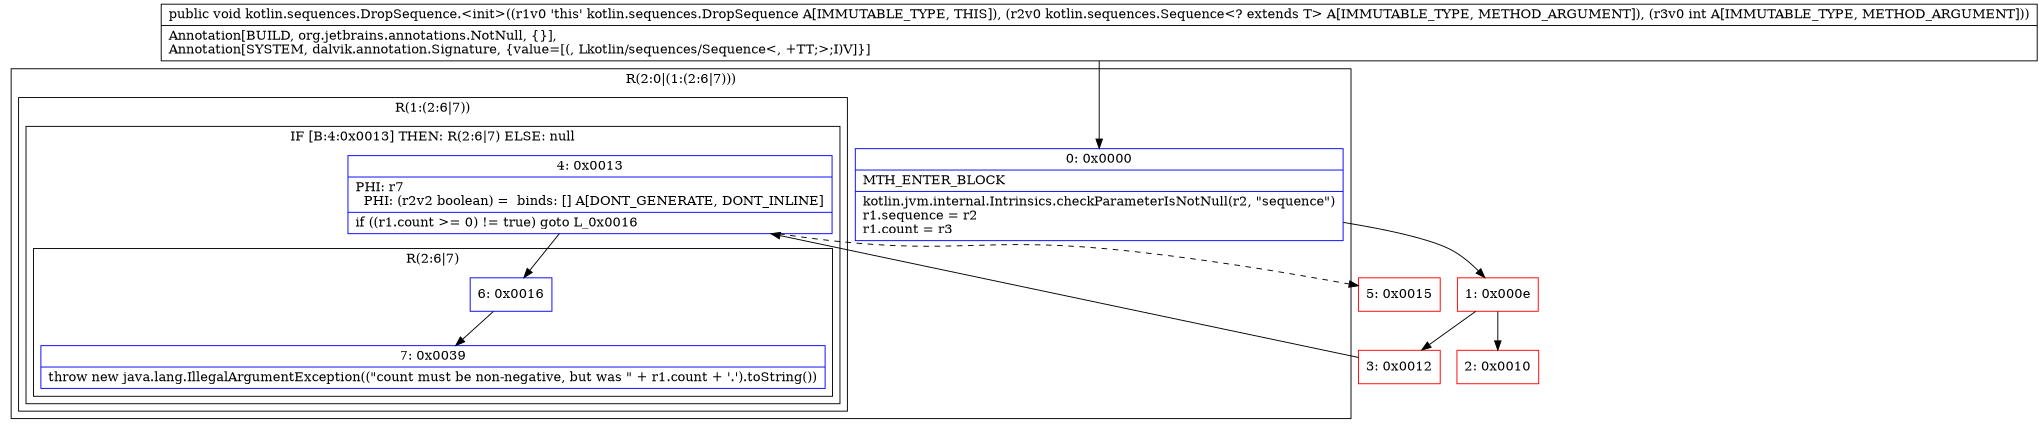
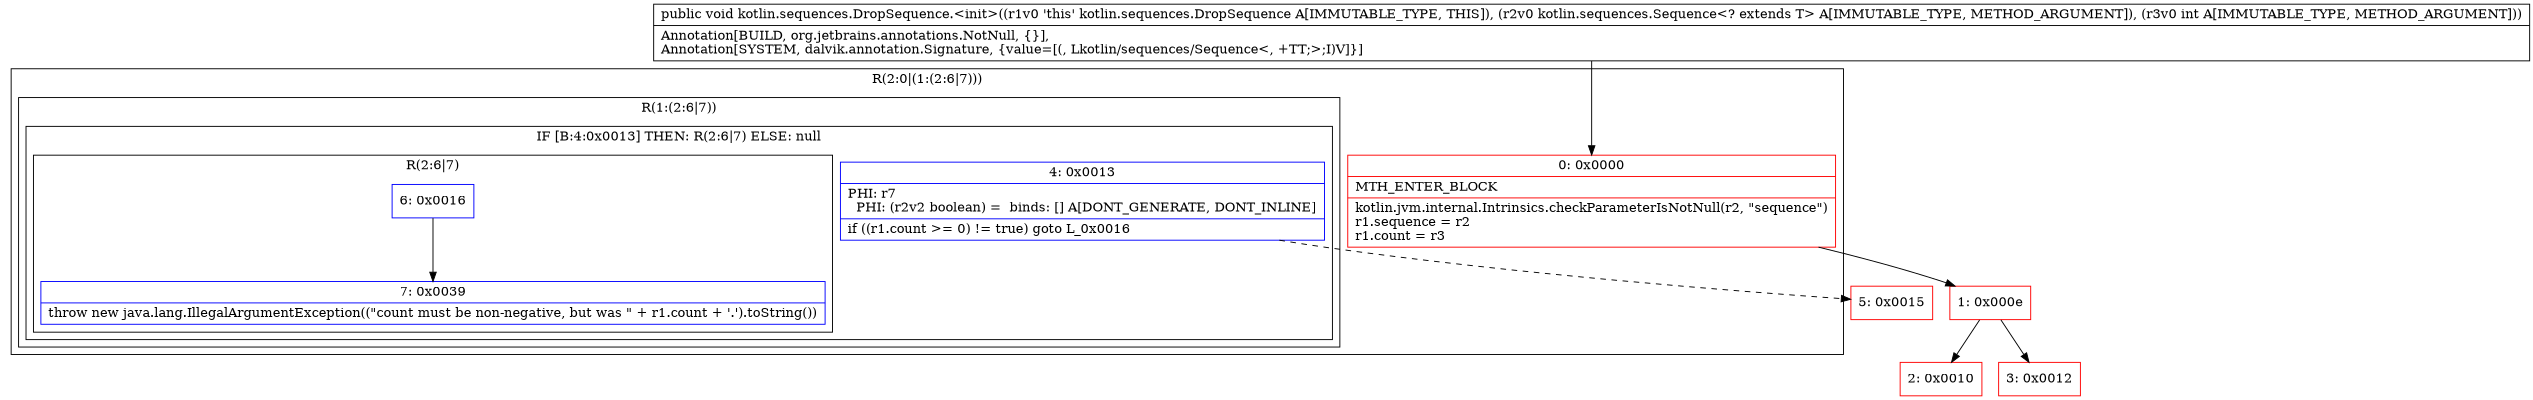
node "0: 0x0000": color blue -> red
edge "4: 0x0013" -> "6: 0x0016": removed
edge "3: 0x0012" -> "4: 0x0013": removed
